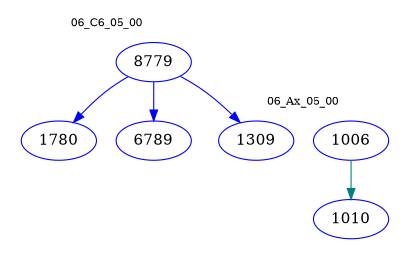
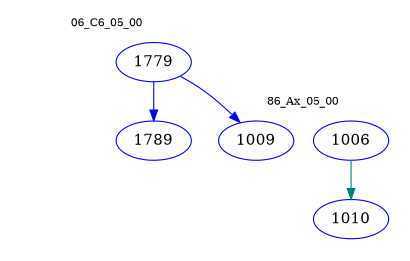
node "8779": label "8779" -> "1779"
cluster "06_Ax_05_00": label "06_Ax_05_00" -> "86_Ax_05_00"
node "1780": removed
node "6789": label "6789" -> "1789"
node "1309": label "1309" -> "1009"
